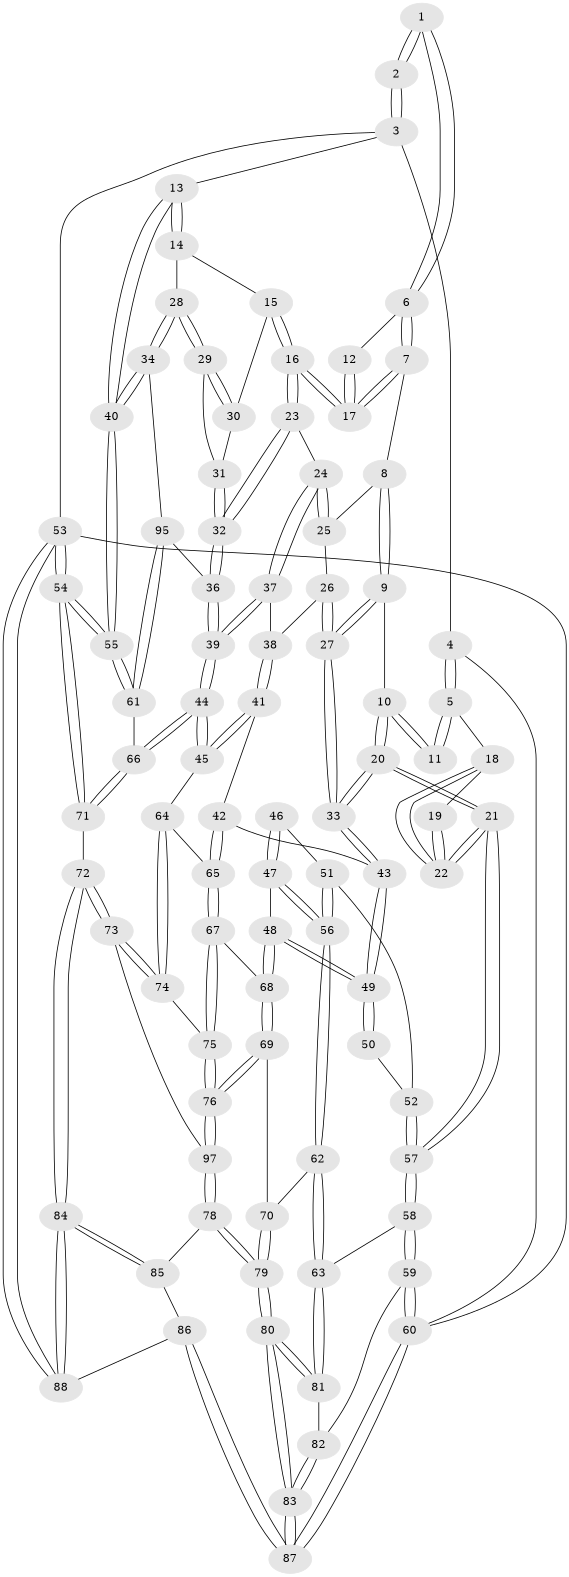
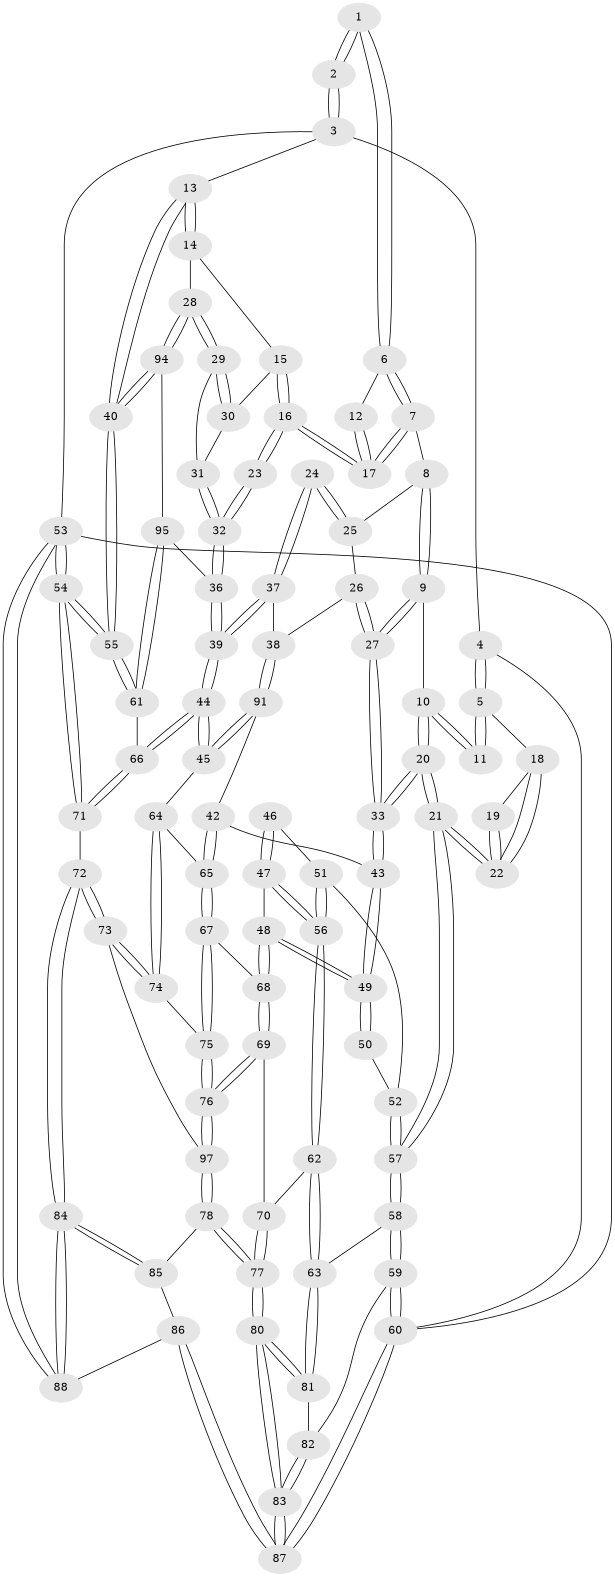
node "34": label "34" -> "94"
edge "23" -- "24": removed
node "41": label "41" -> "91"
node "79": label "79" -> "77"
